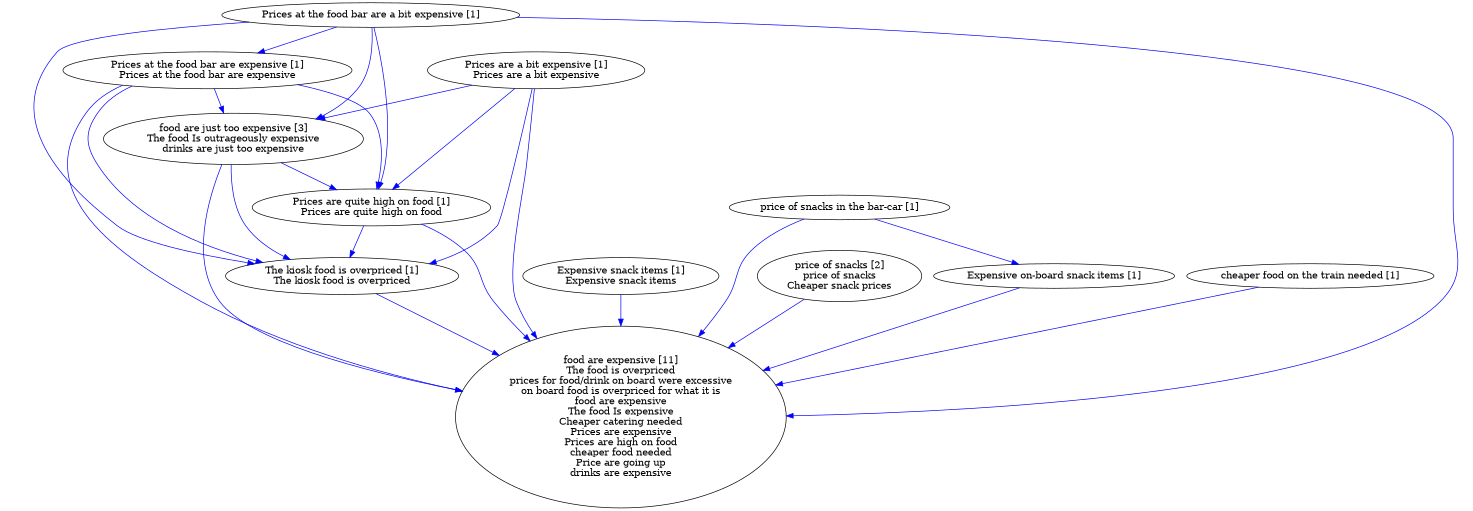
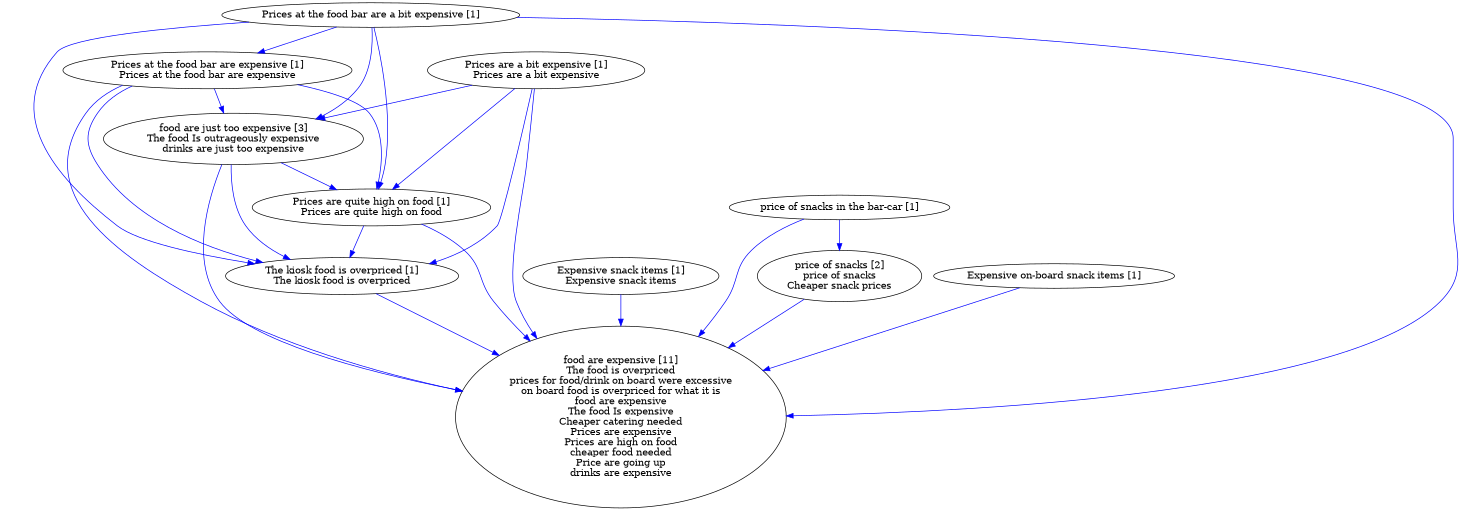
edge "price of snacks in the bar-car [1]" -> "Expensive on-board snack items [1]": now "price of snacks in the bar-car [1]" -> "price of snacks [2] price of snacks Cheaper snack prices"
node "cheaper food on the train needed [1]": removed
